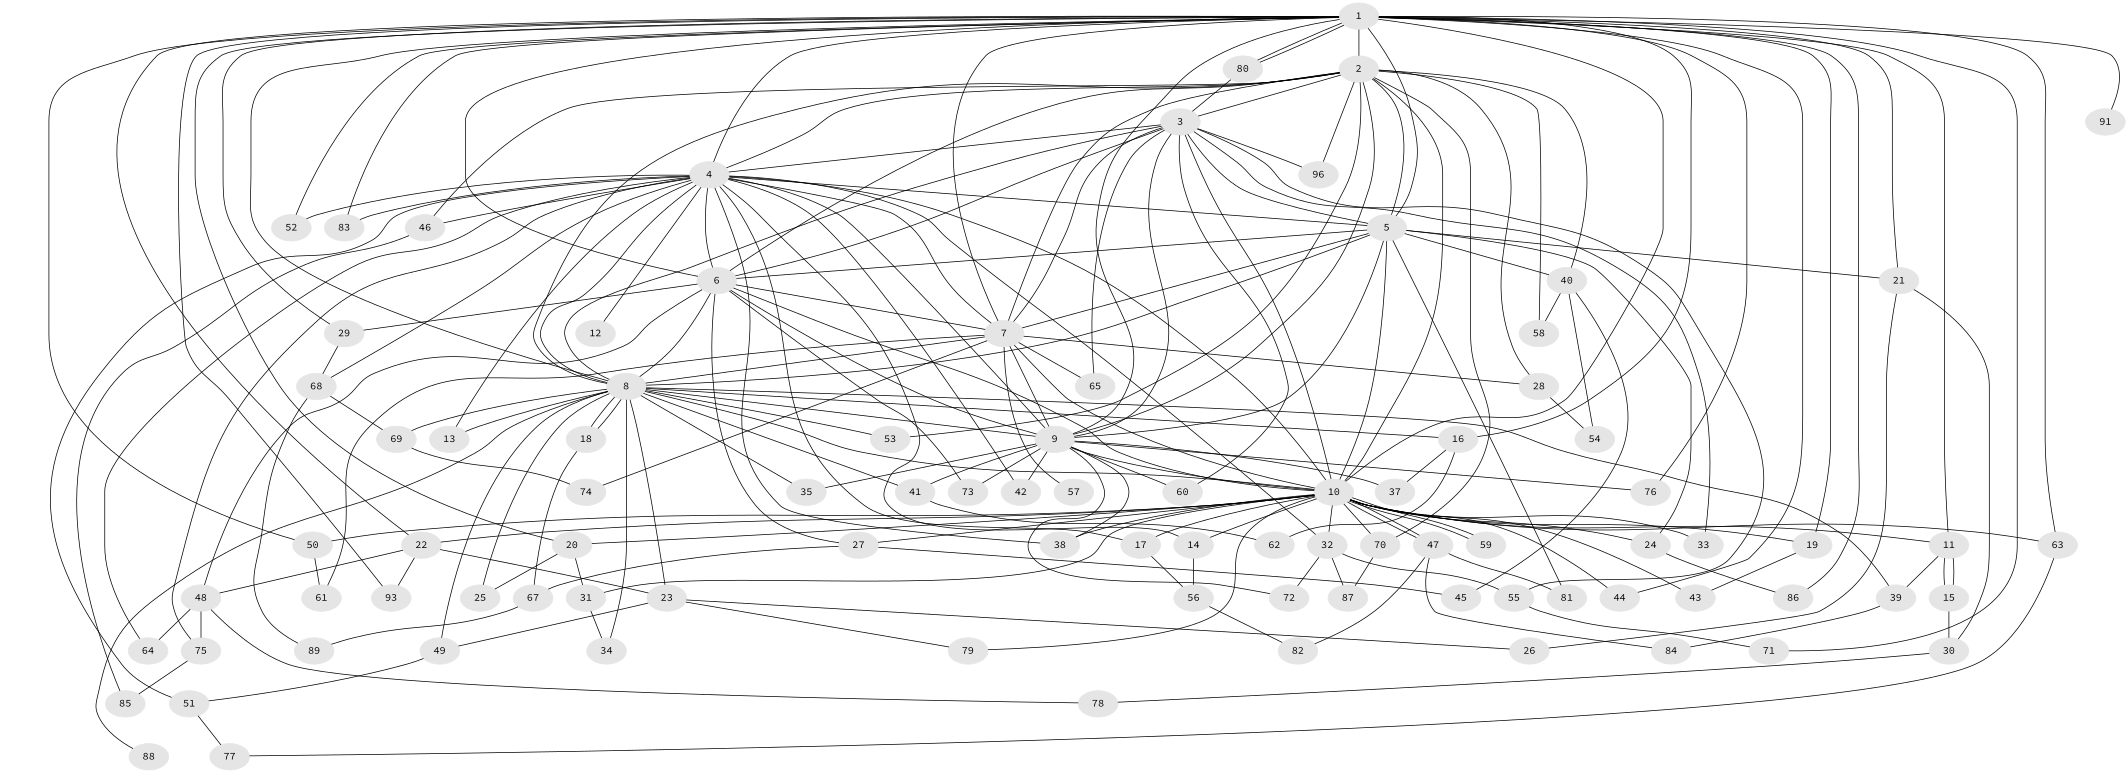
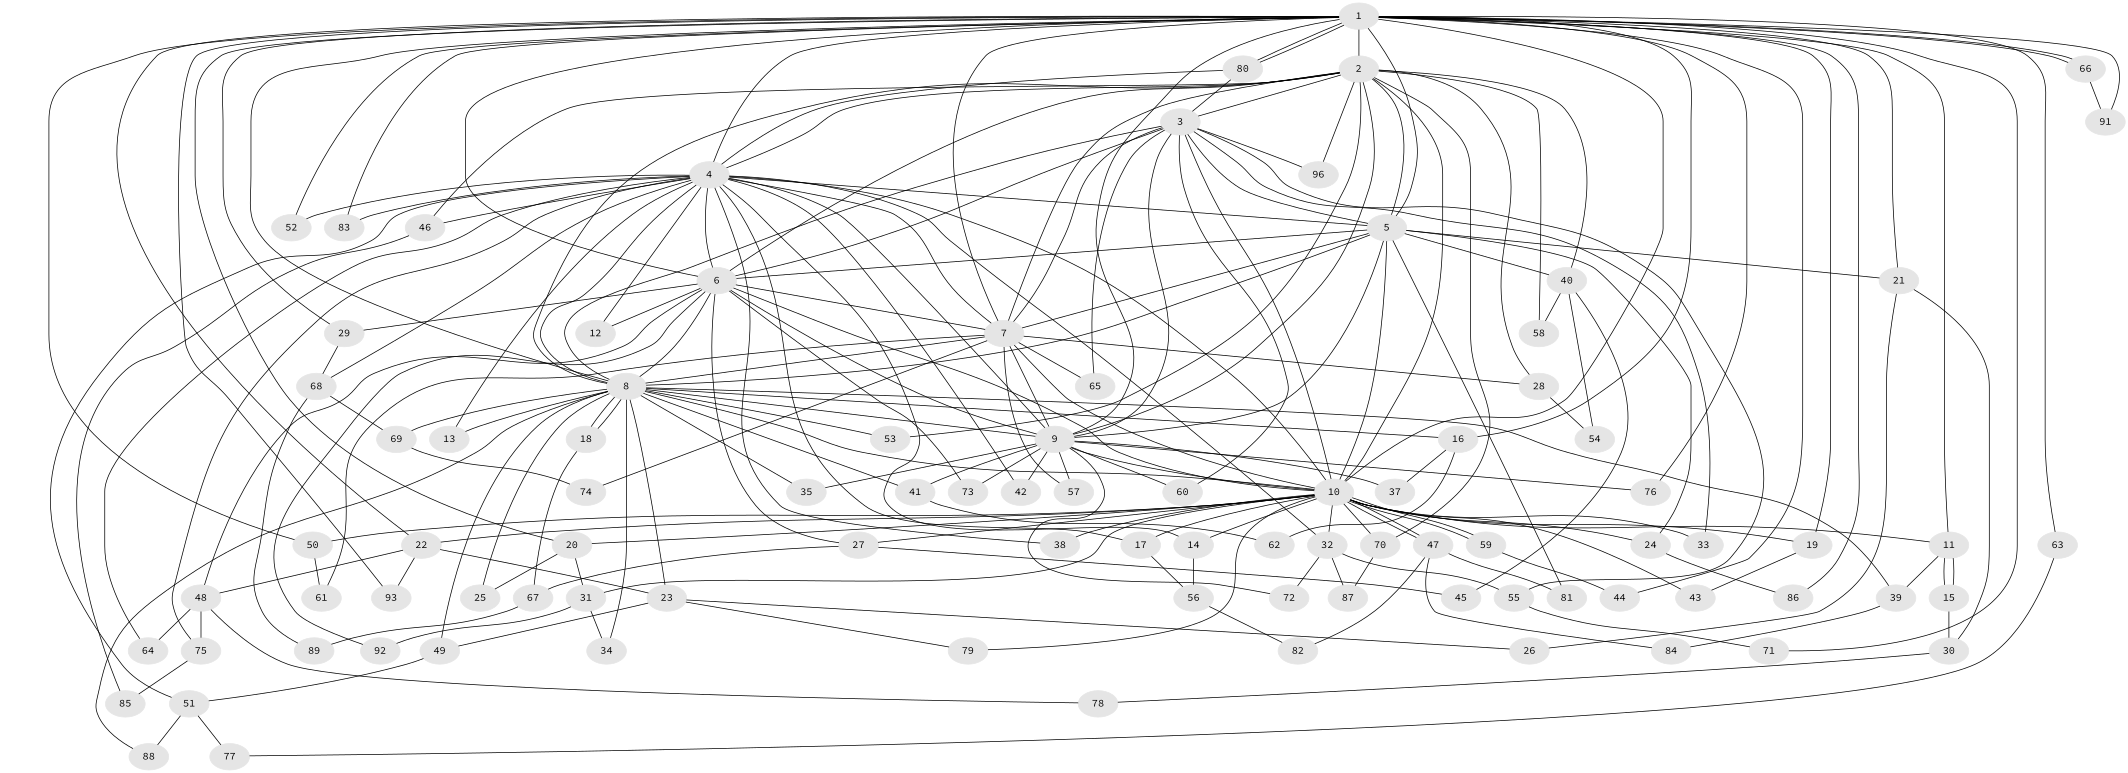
node "66": added
edge "3" -- "4": now "80" -- "4"
edge "6" -- "12": added
edge "9" -- "38": now "9" -- "57"
edge "10" -- "63": removed
edge "10" -- "44": now "59" -- "44"
node "92": added
edge "51" -- "88": added
